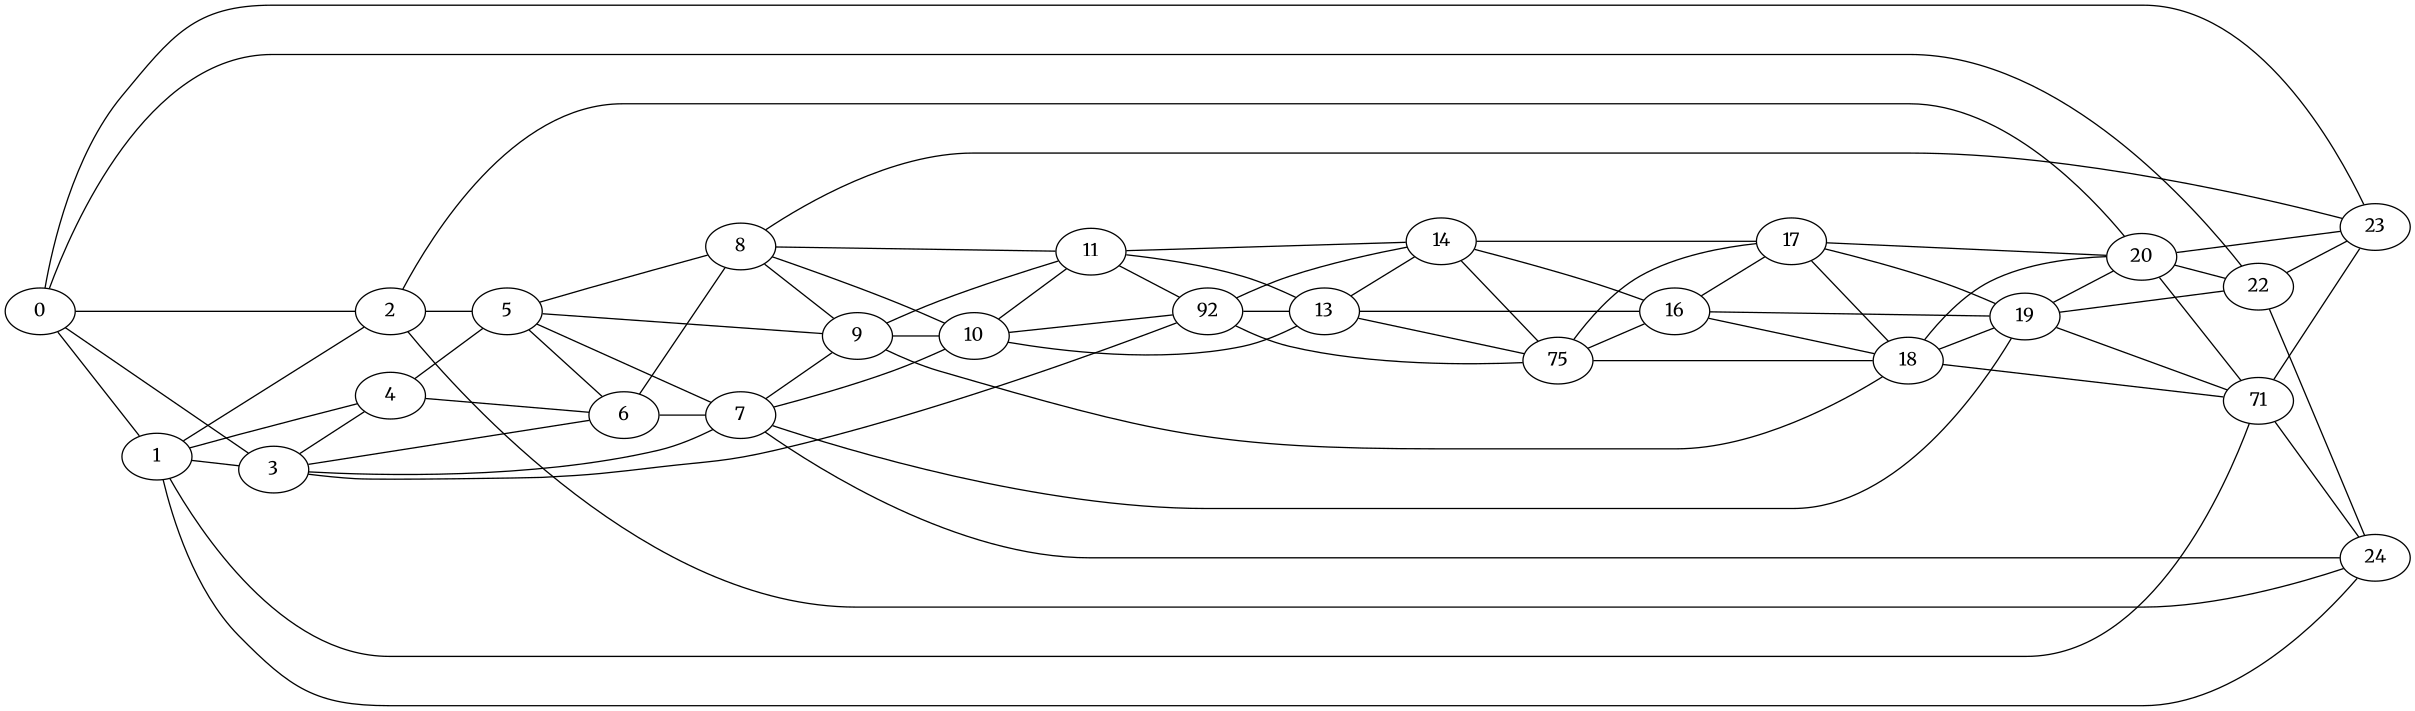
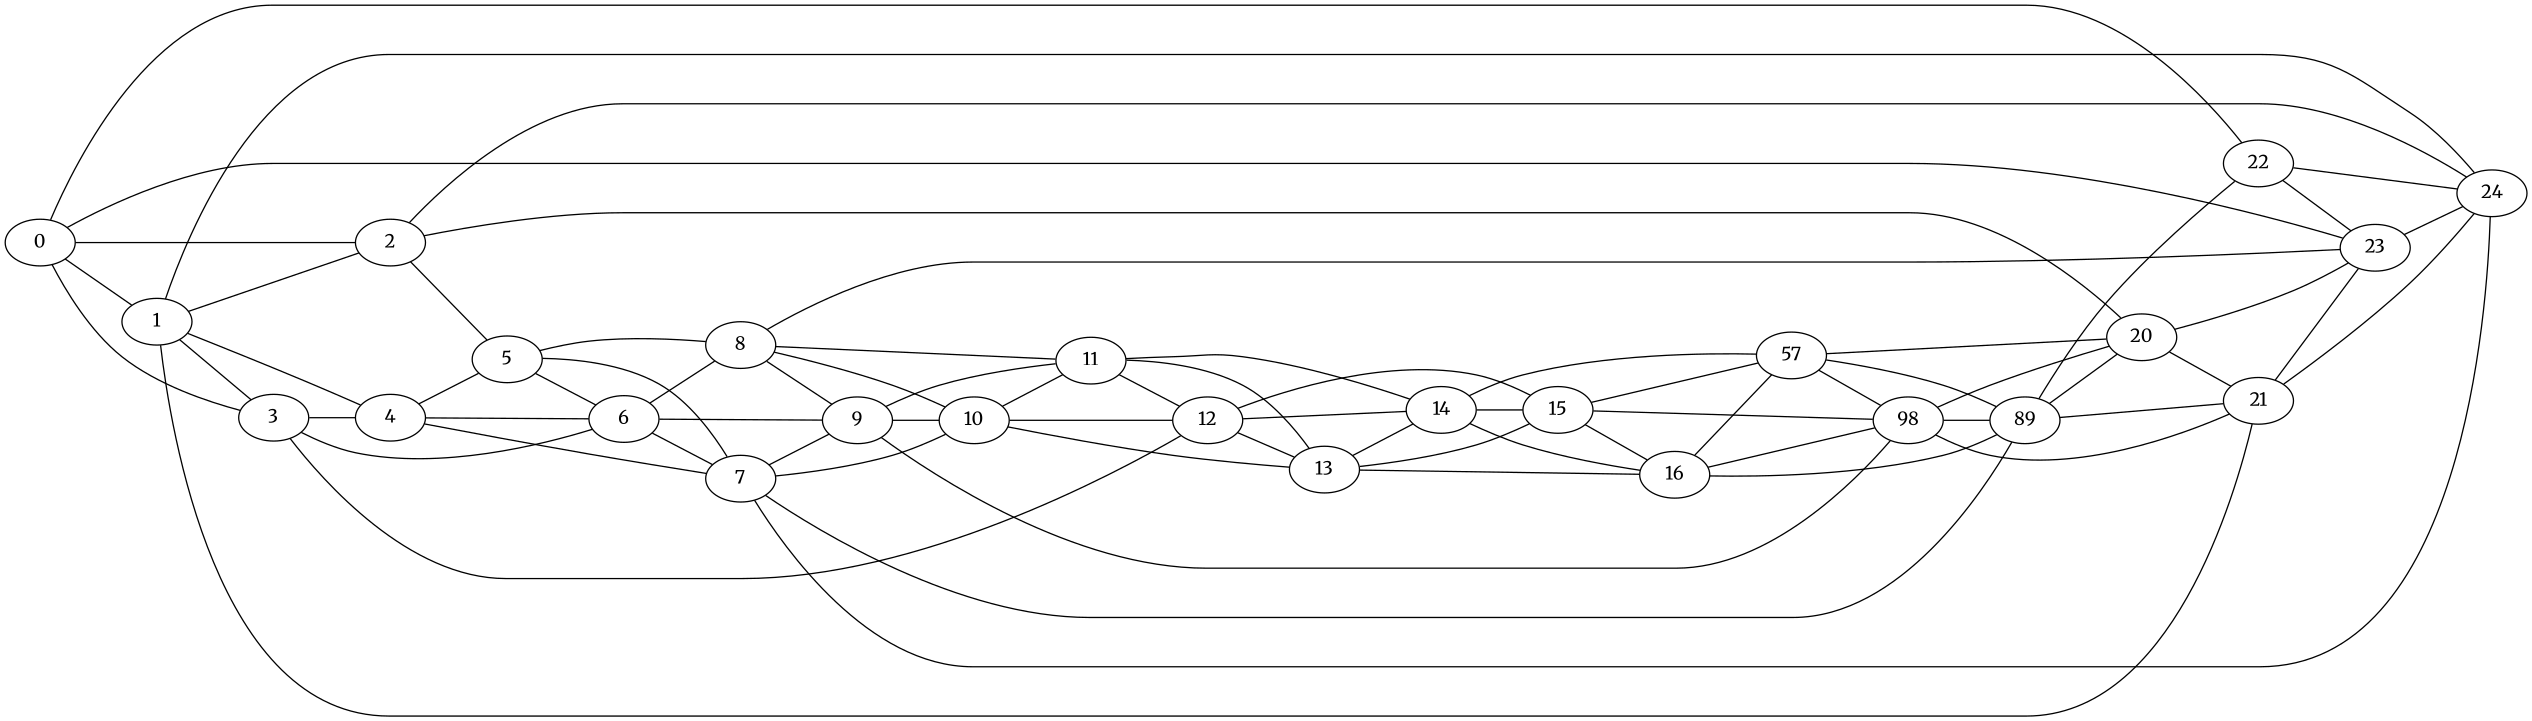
edge "24" -- "23": added
node "17": label "17" -> "57"
edge "20" -- "22": removed
node "92": label "92" -> "12"
node "19": label "19" -> "89"
edge "5" -- "9": now "6" -- "9"
node "75": label "75" -> "15"
node "18": label "18" -> "98"
node "71": label "71" -> "21"
edge "7" -- "3": now "7" -- "4"
